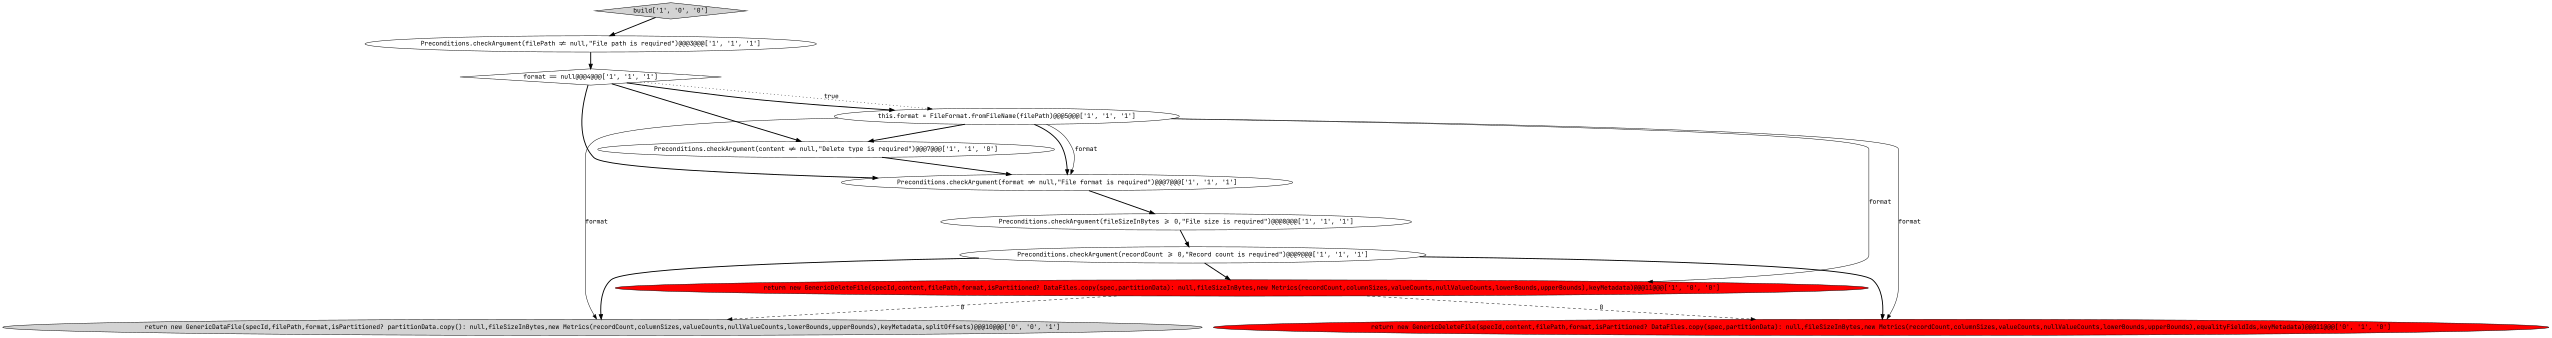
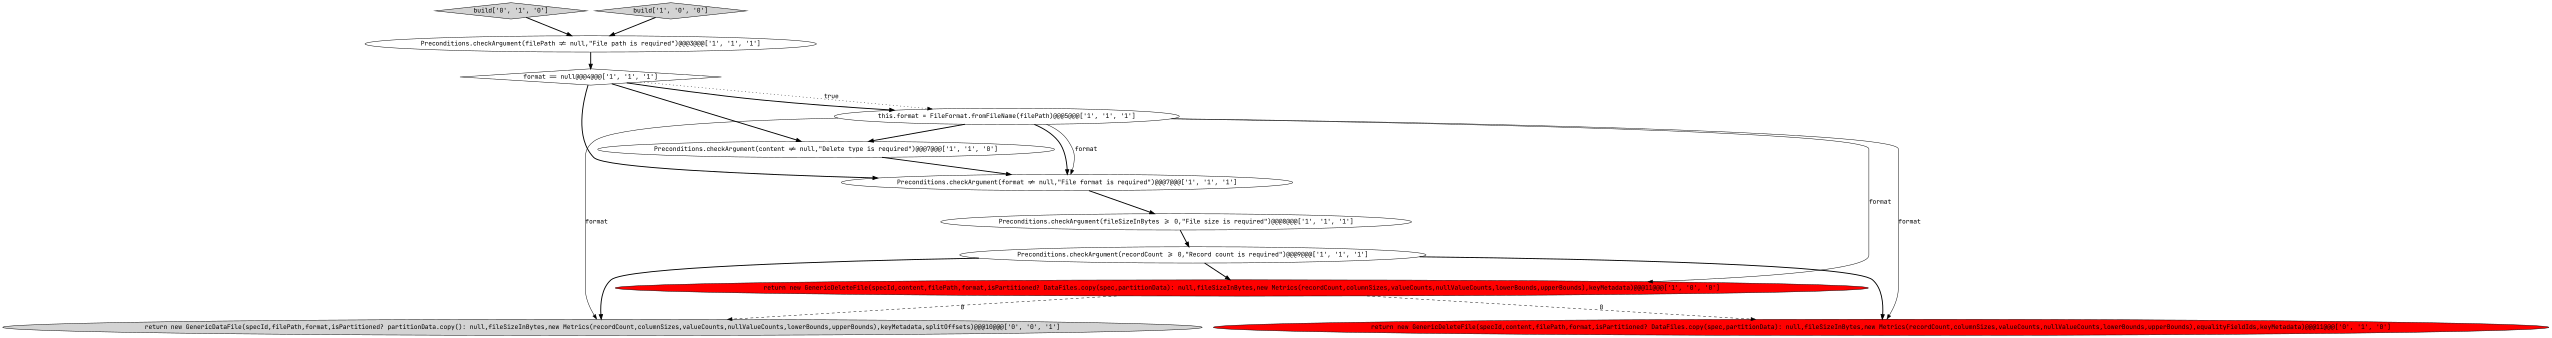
node "build['0', '1', '0']": added
